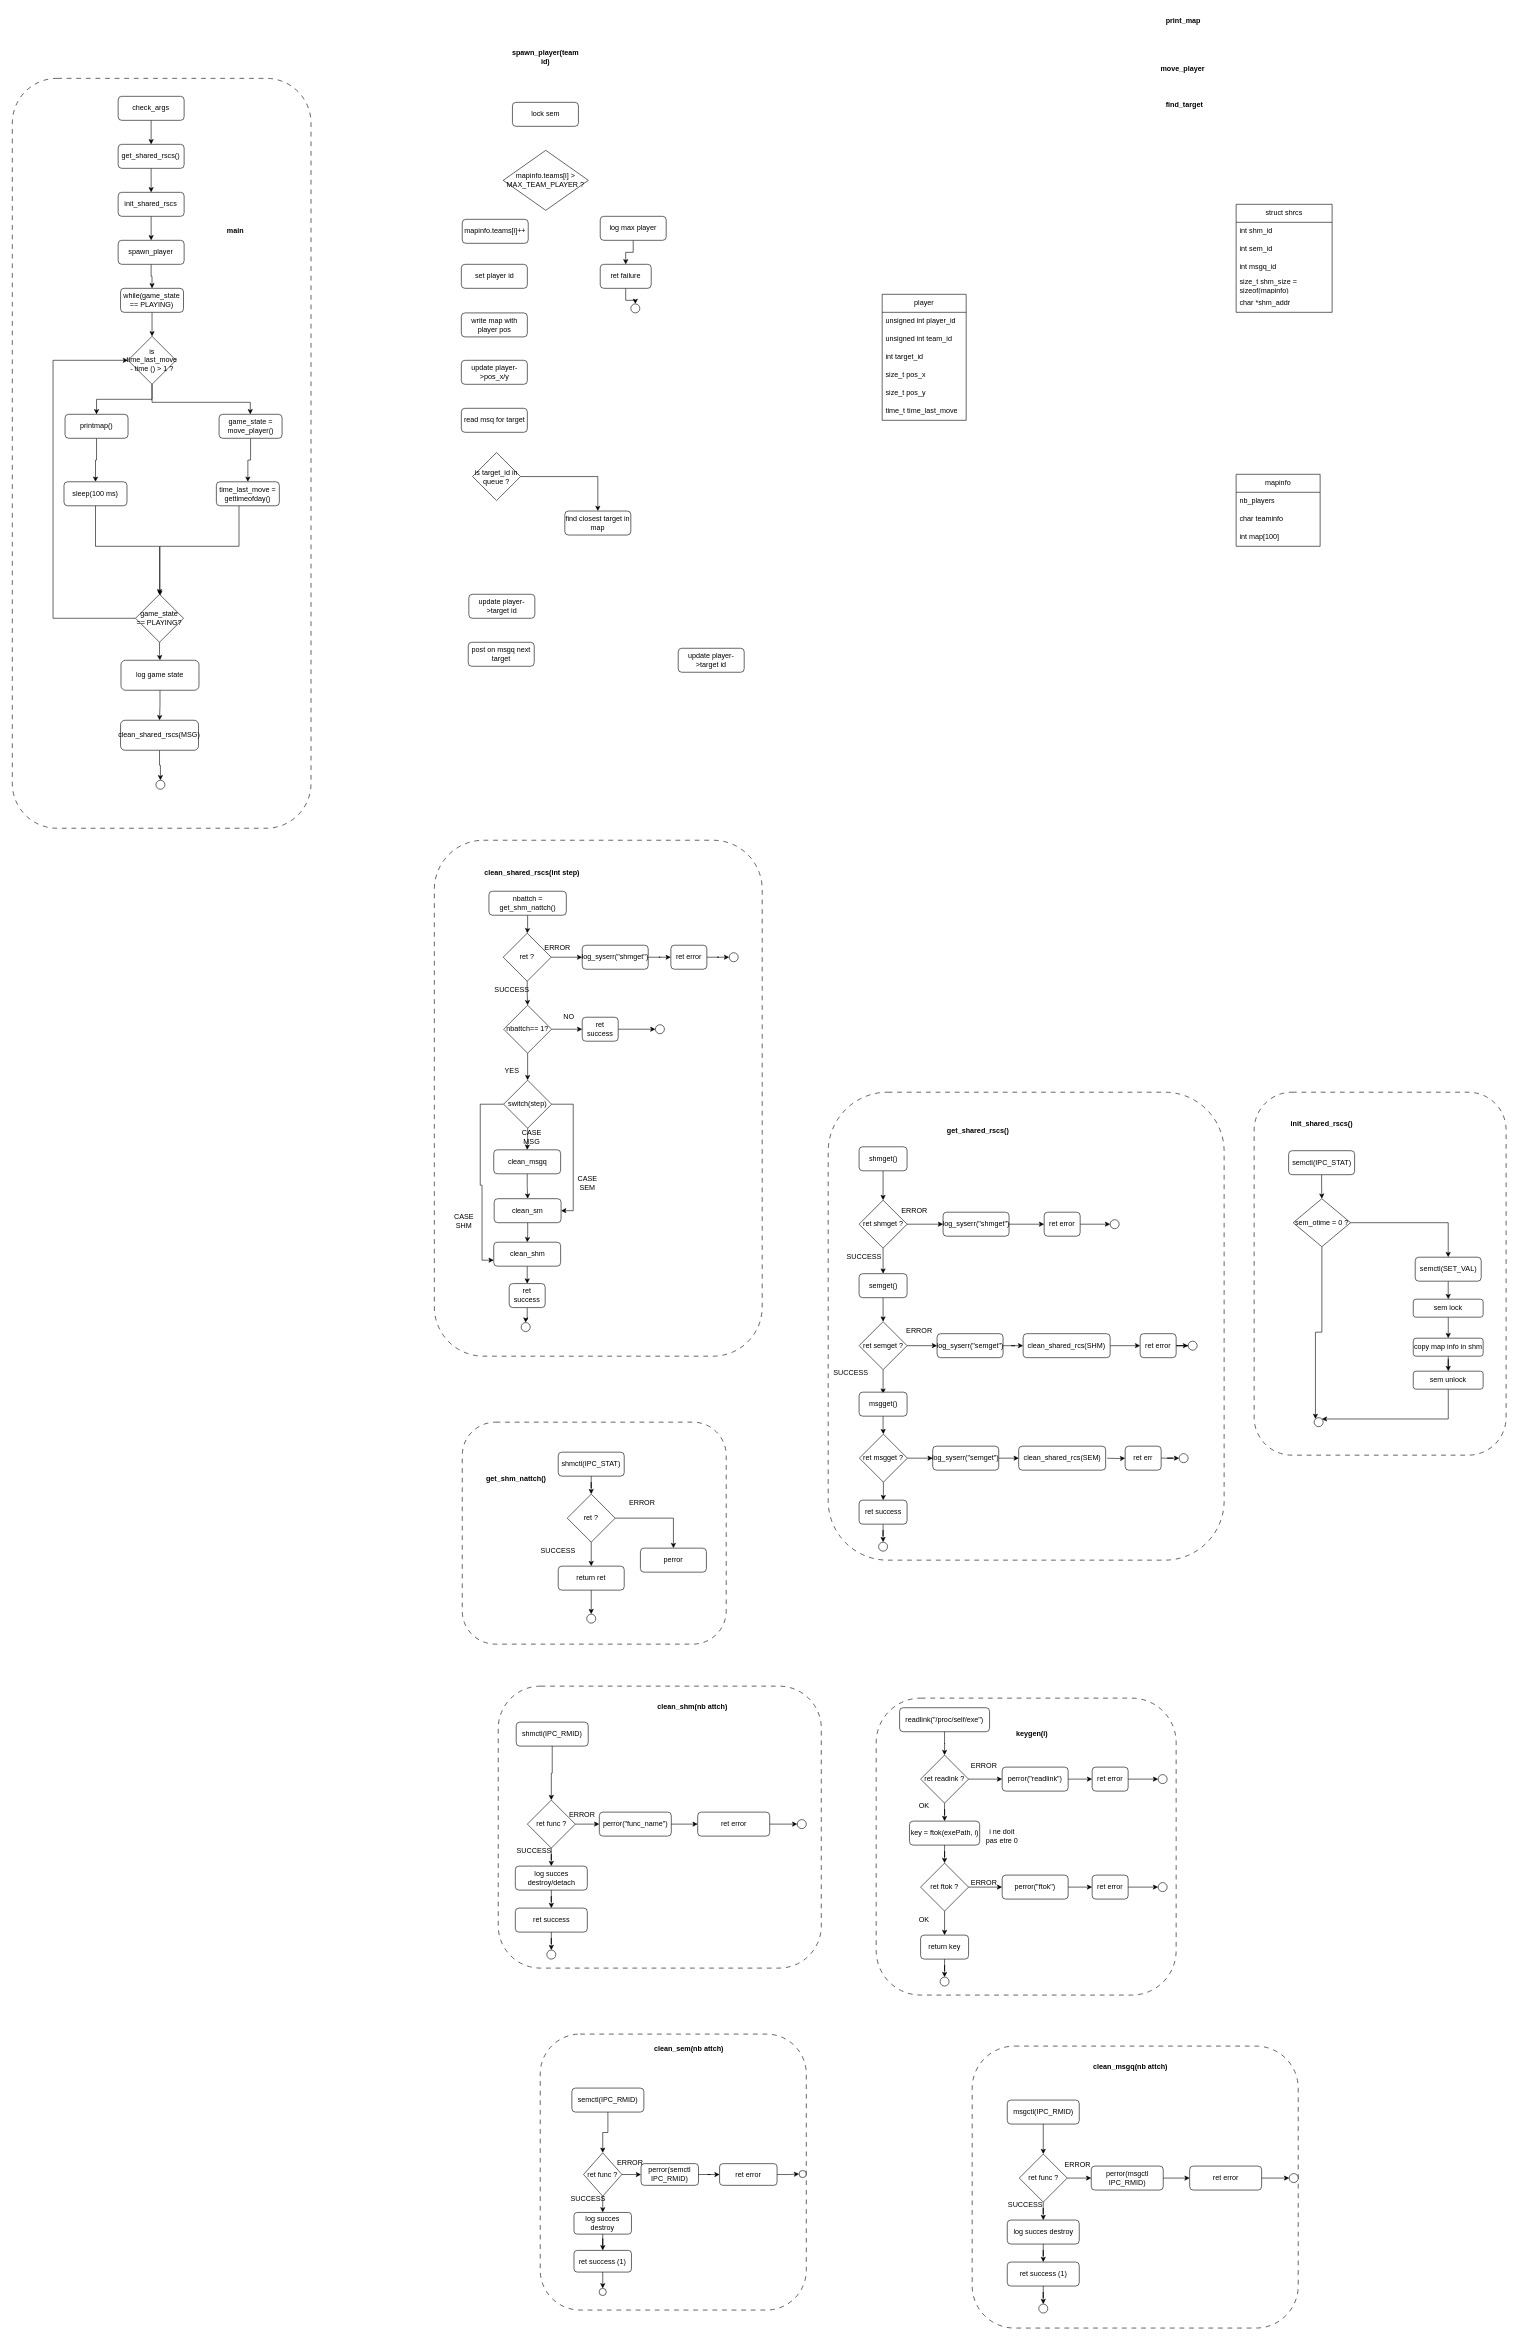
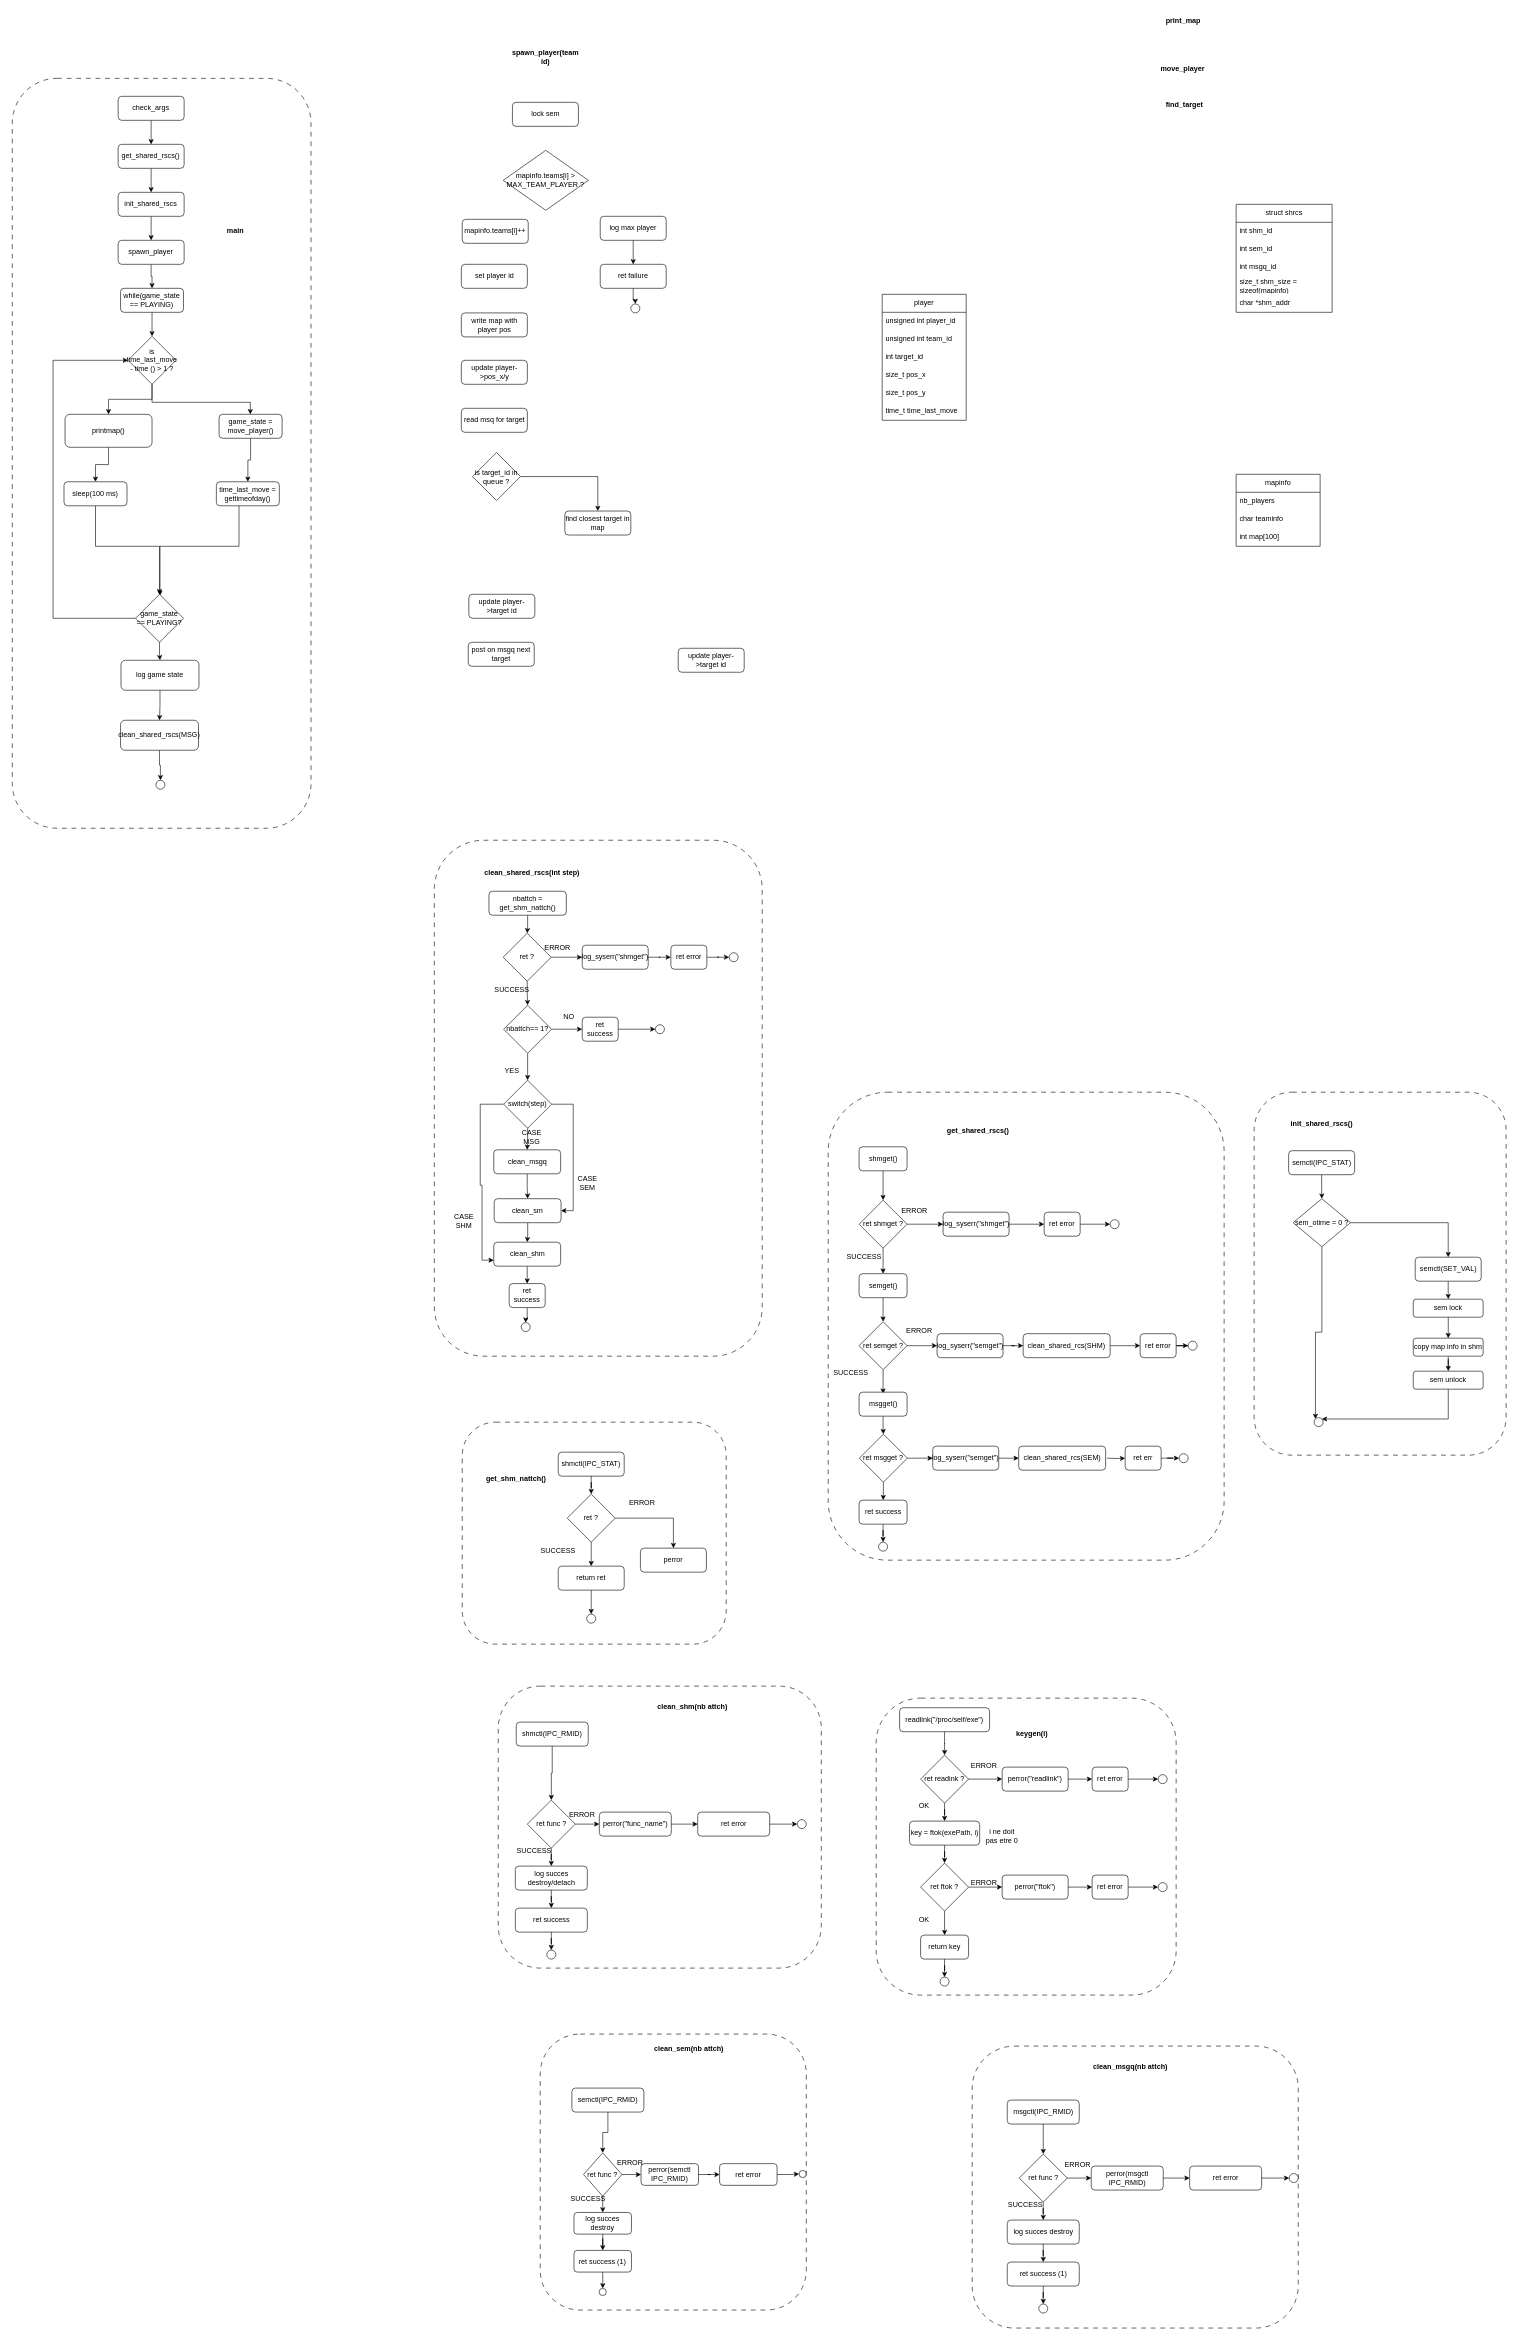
node "ret failure": size 51x24 -> 66x24
node "printmap()": size 63x24 -> 87x33
